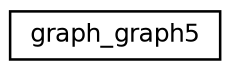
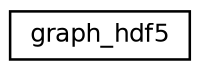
node "graph_graph5": label "graph_graph5" -> "graph_hdf5"
